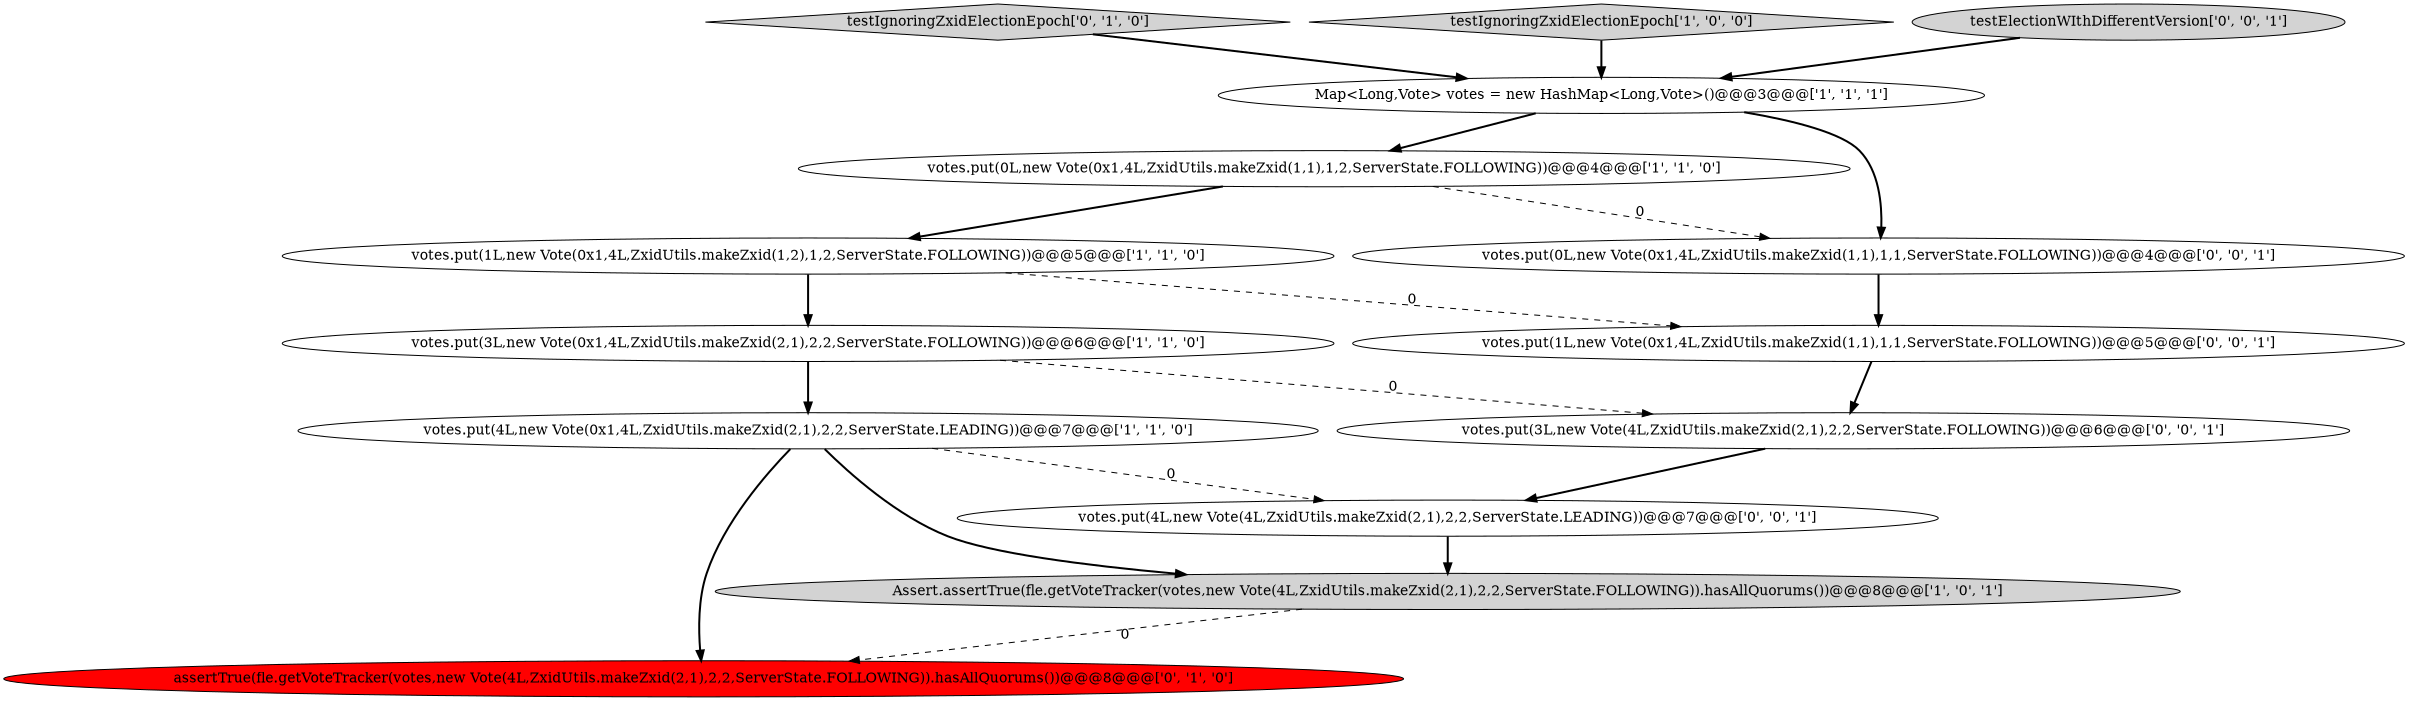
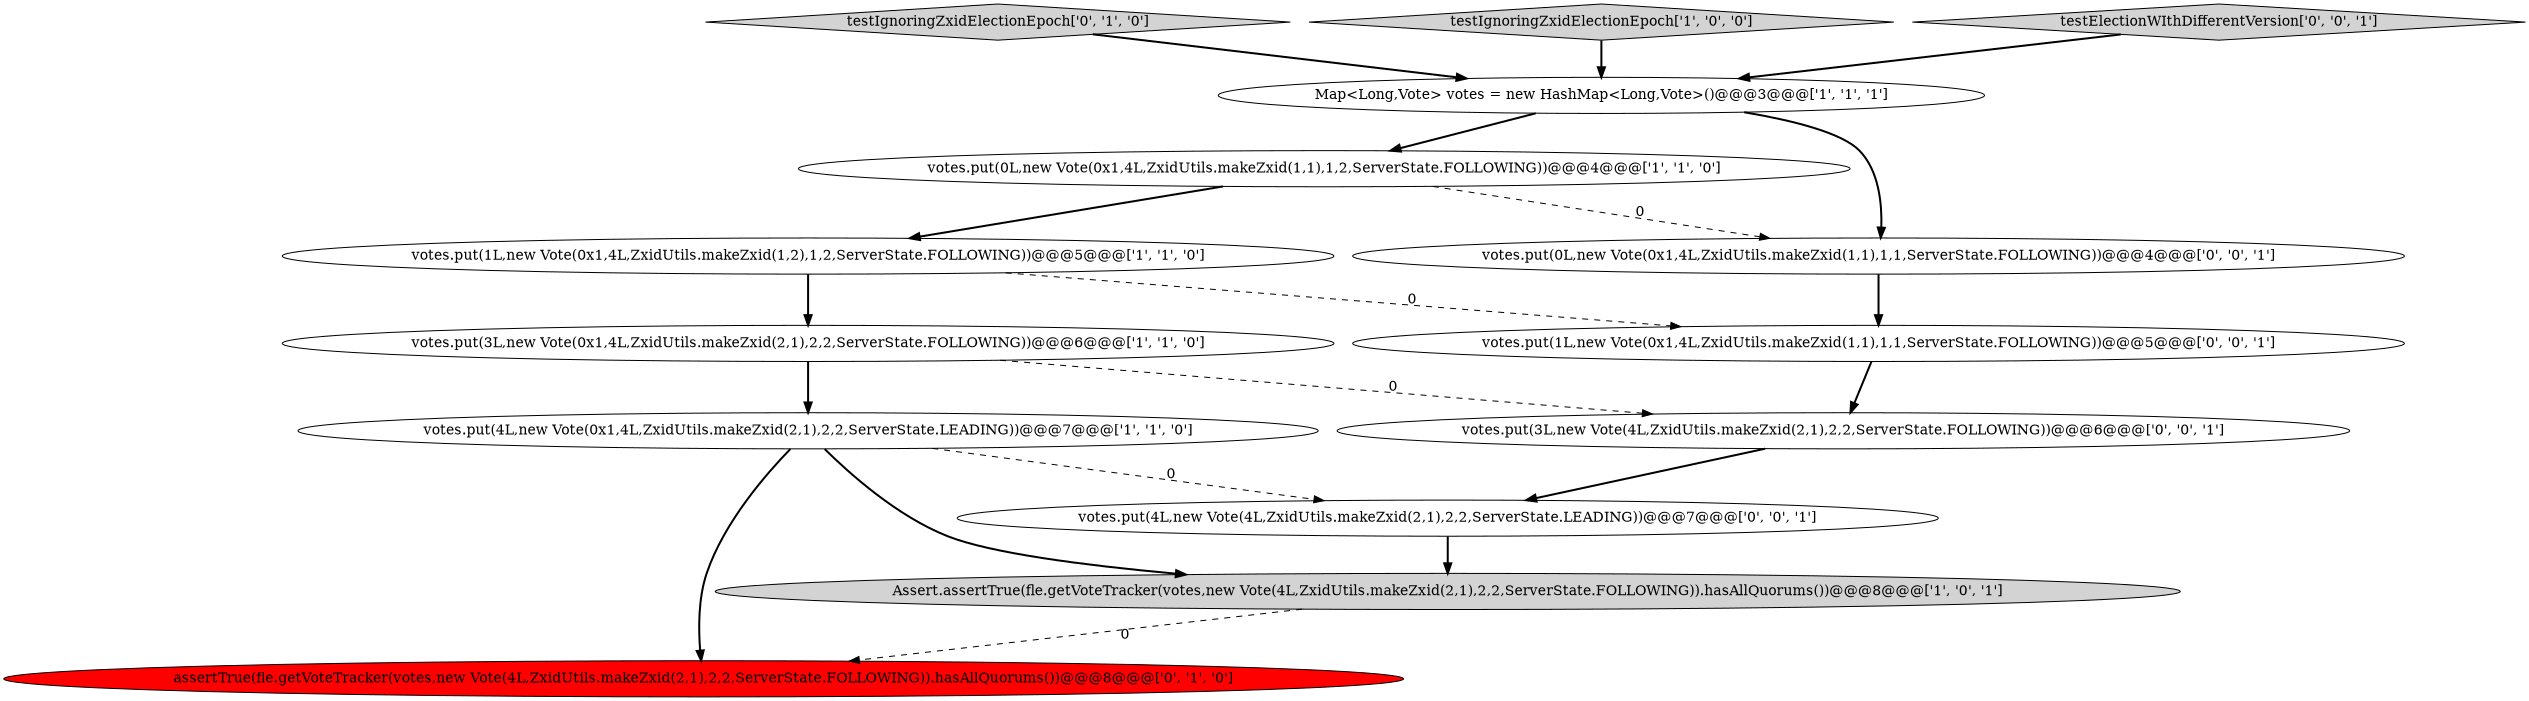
node "testElectionWIthDifferentVersion['0', '0', '1']": shape ellipse -> diamond
